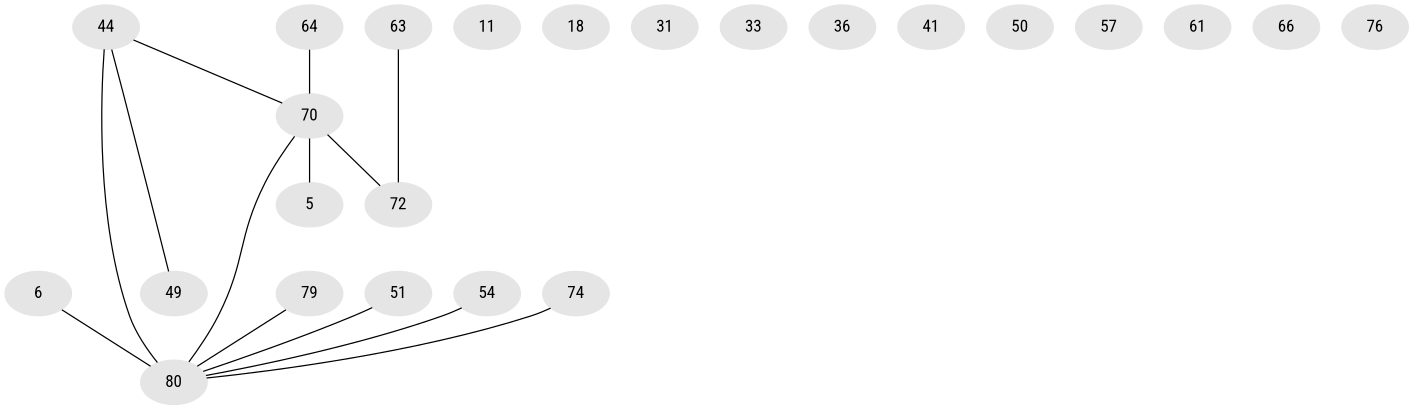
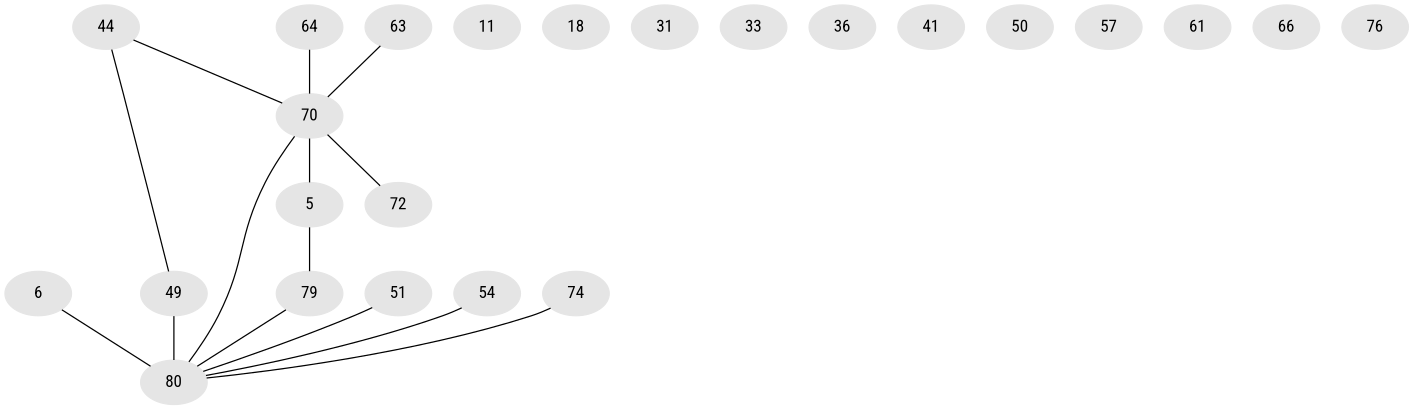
edge "63" -- "72": now "63" -- "70"
edge "44" -- "80": now "49" -- "80"
edge "5" -- "79": added
